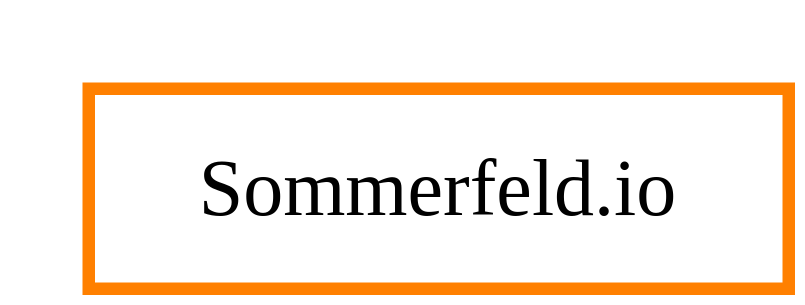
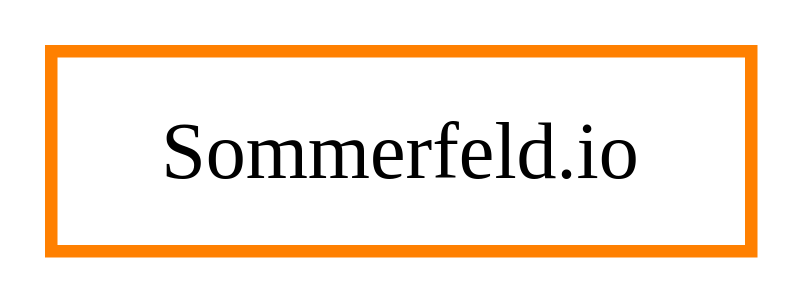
node "Sommerfeld.io": moved (439, 189) -> (401, 151)
